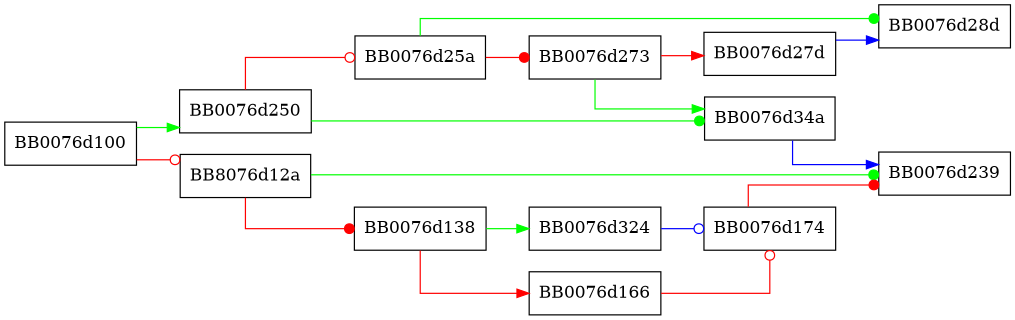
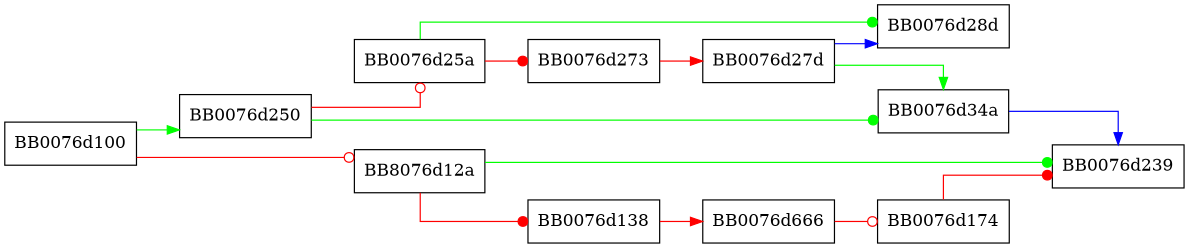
edge "BB0076d273" -> "BB0076d34a": now "BB0076d27d" -> "BB0076d34a"
node "BB0076d324": removed
node "BB0076d166": label "BB0076d166" -> "BB0076d666"
